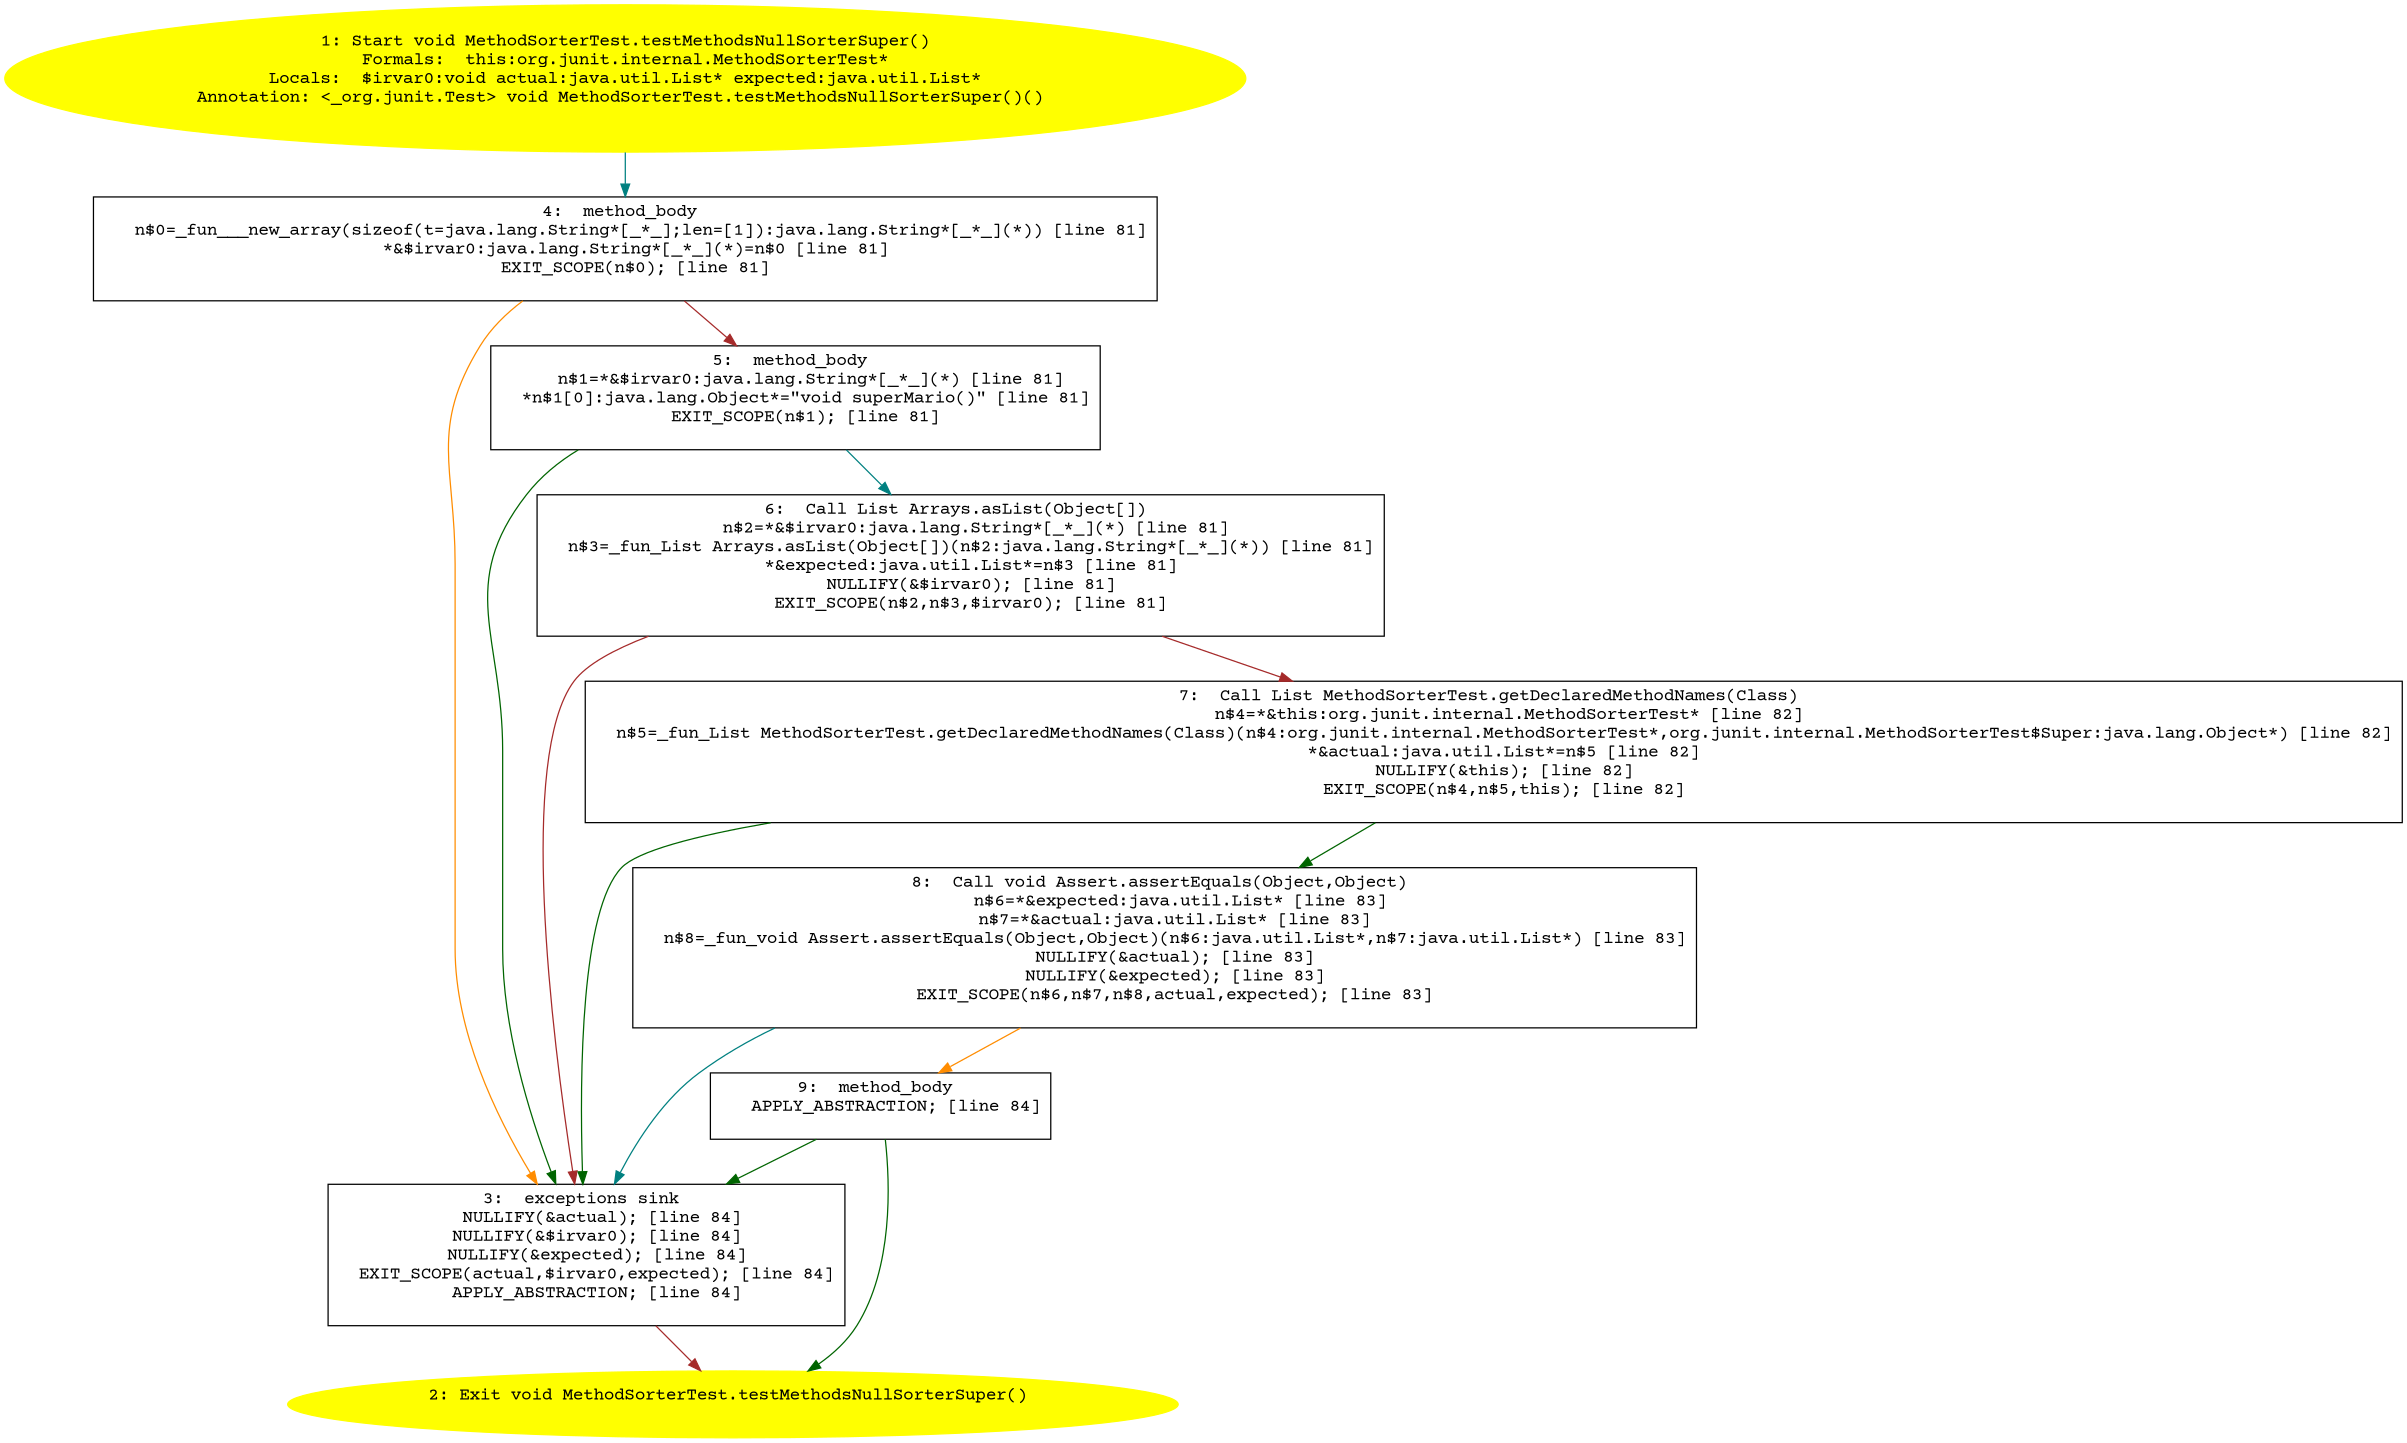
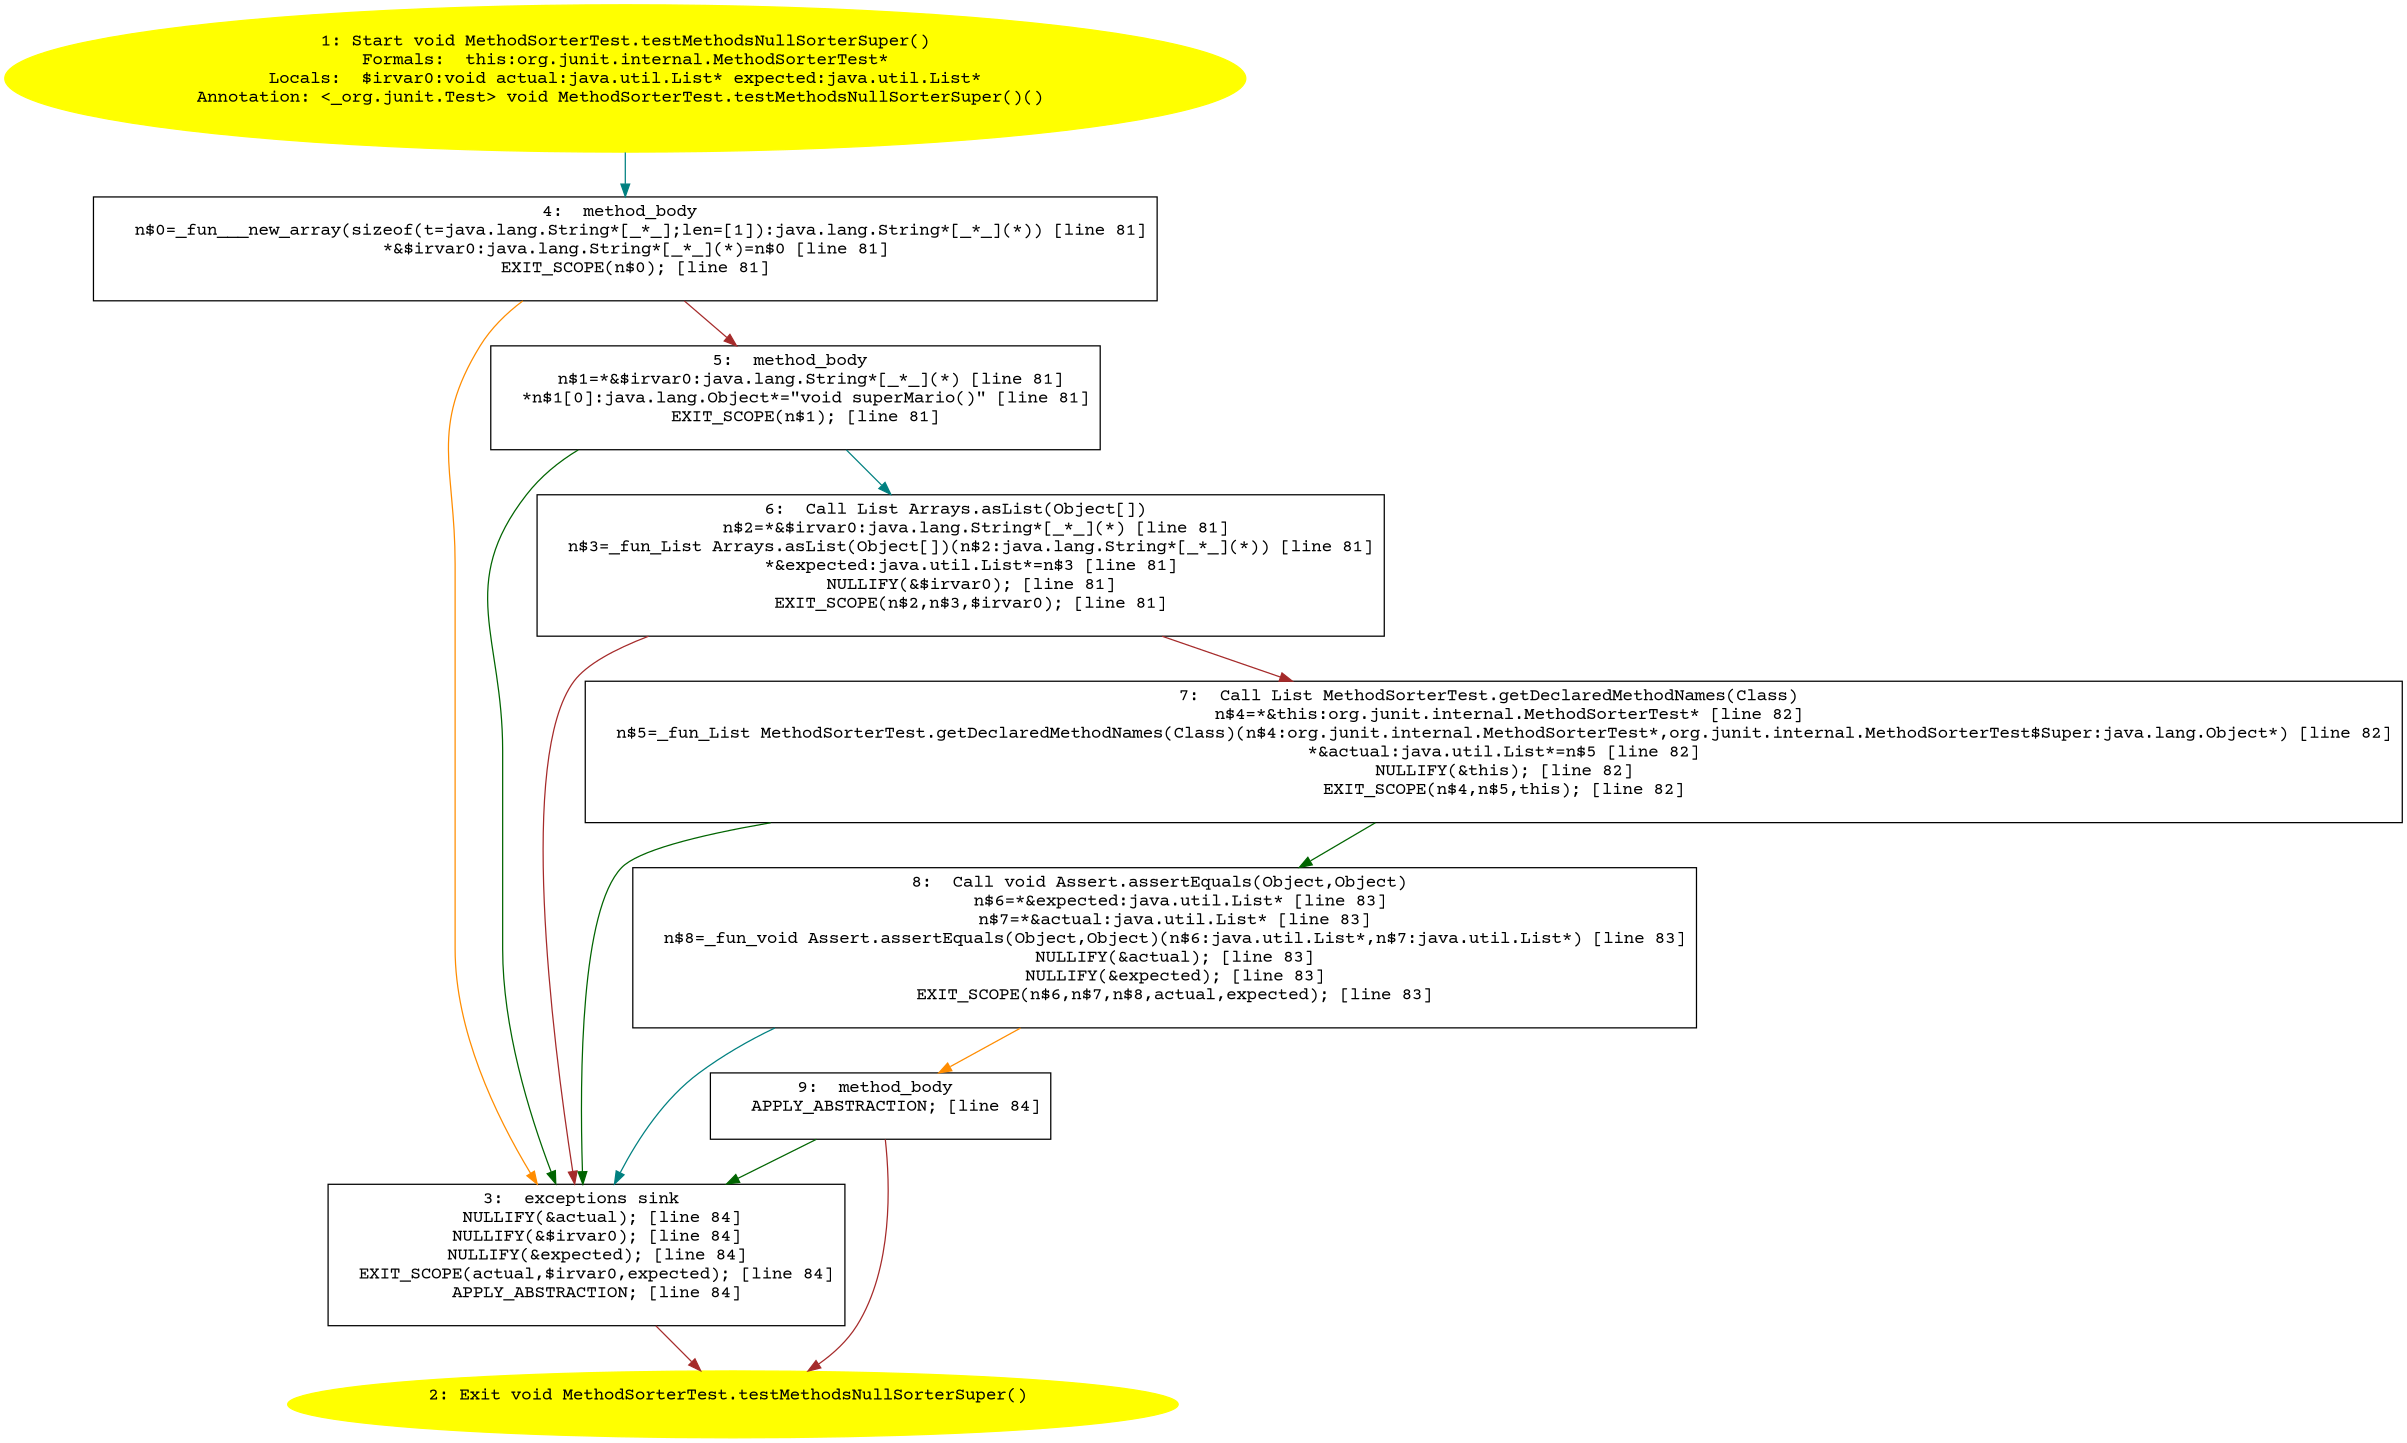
edge "9:  method_body APPLY_ABSTRACTION; [line 84]" -> "2: Exit void MethodSorterTest.testMethodsNullSorterSuper()": color darkgreen -> brown
